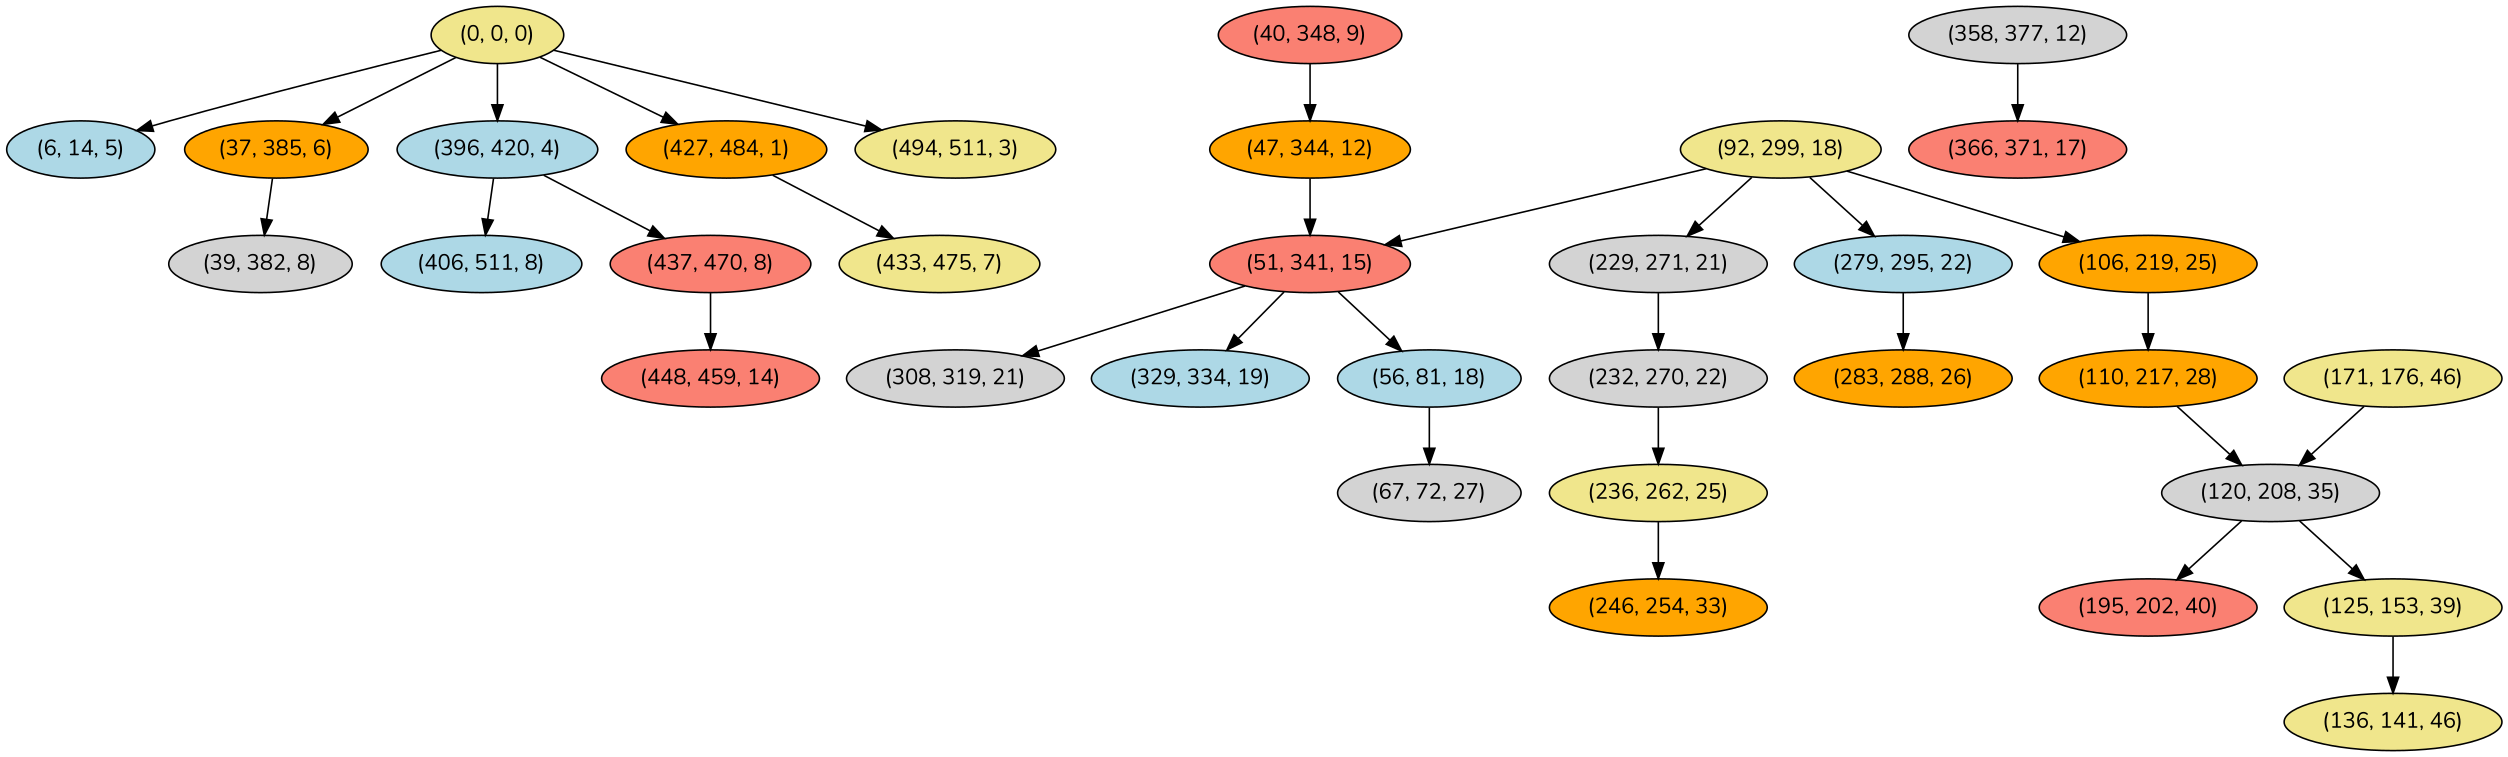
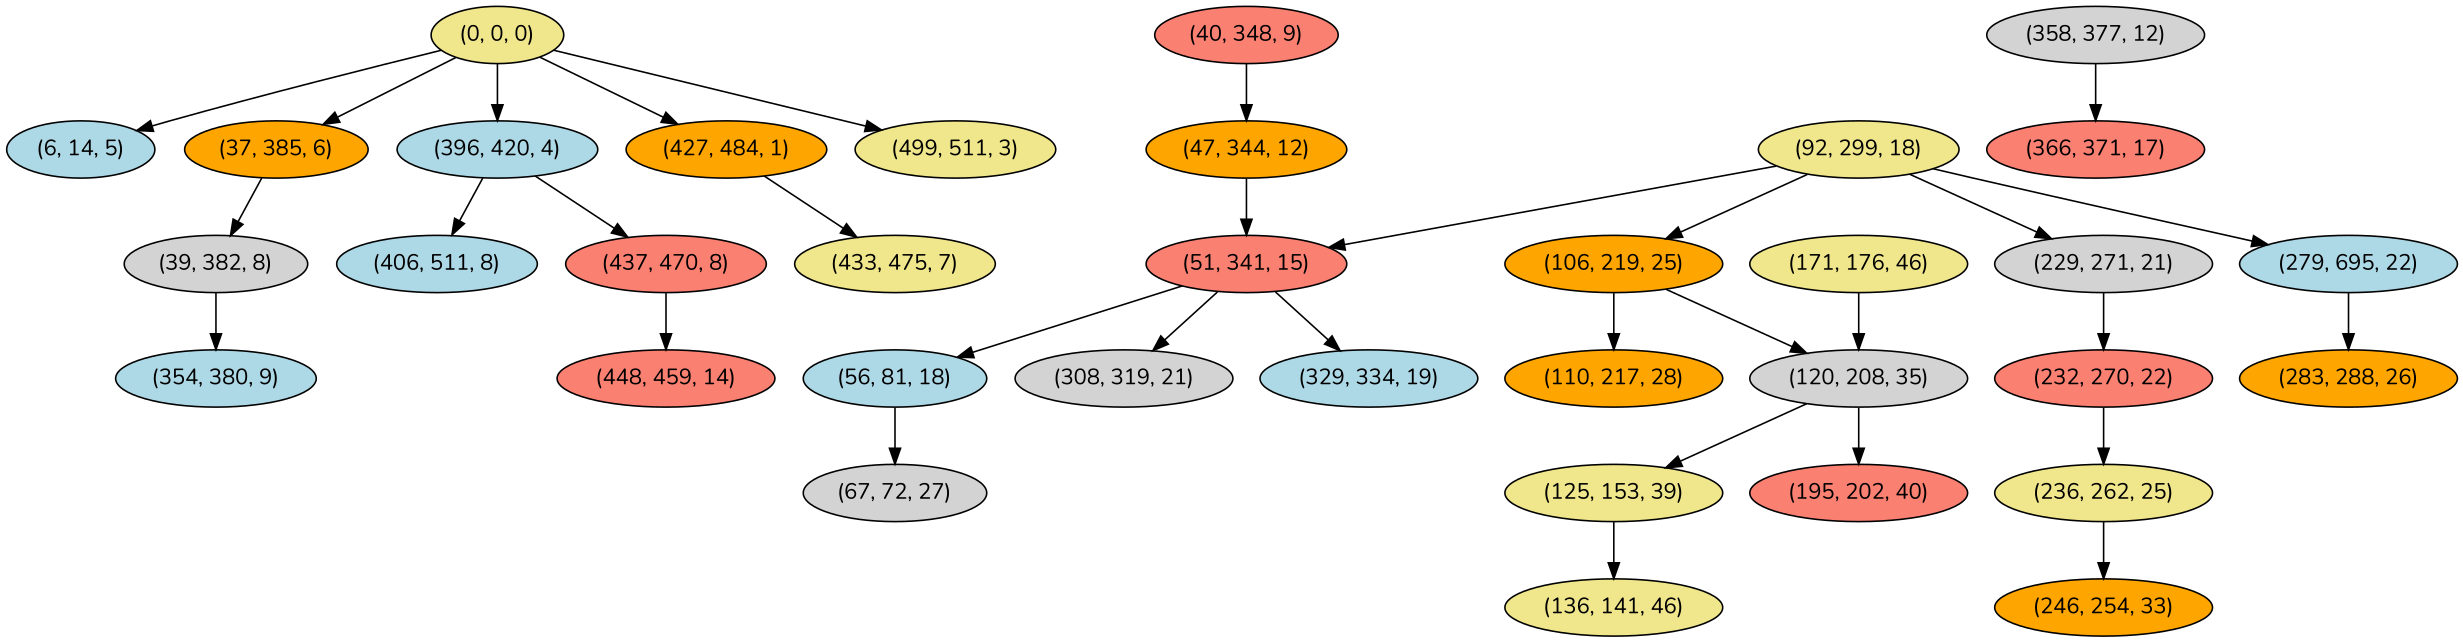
node "(494, 511, 3)": label "(494, 511, 3)" -> "(499, 511, 3)"
node "(279, 295, 22)": label "(279, 295, 22)" -> "(279, 695, 22)"
node "(354, 380, 9)": added
node "(232, 270, 22)": fillcolor lightgrey -> salmon
edge "(110, 217, 28)" -> "(120, 208, 35)": now "(106, 219, 25)" -> "(120, 208, 35)"
